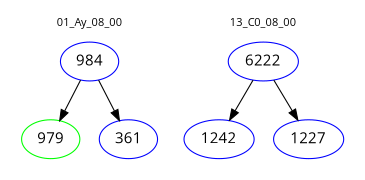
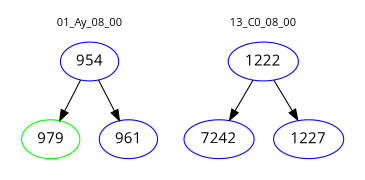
node "984": label "984" -> "954"
node "6222": label "6222" -> "1222"
node "361": label "361" -> "961"
node "1242": label "1242" -> "7242"
